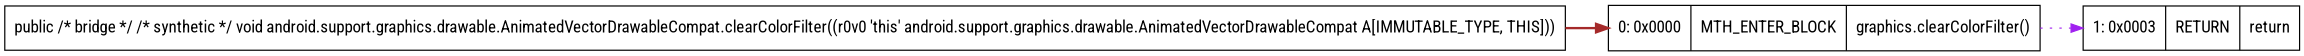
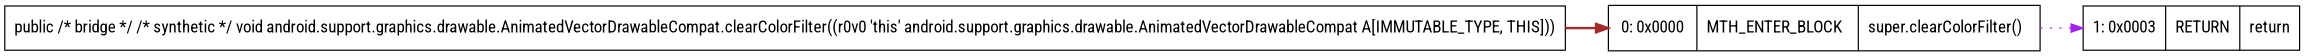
node "0: 0x0000": text "graphics.clearColorFilter()" -> "super.clearColorFilter()"
